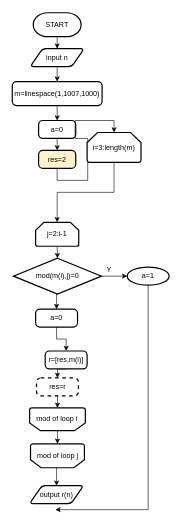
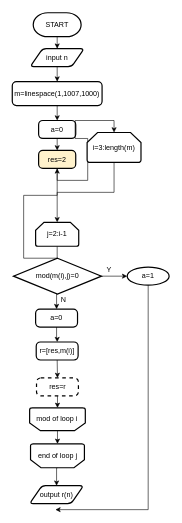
edge "j=2:i-1" -> "mod(m(i),j)=0": now "j=2:i-1" -> "res=2"
node "N": added
node "r=[res,m(i)]": moved (66, 360) -> (57, 351)
node "mod of loop j": label "mod of loop j" -> "end of loop j"
